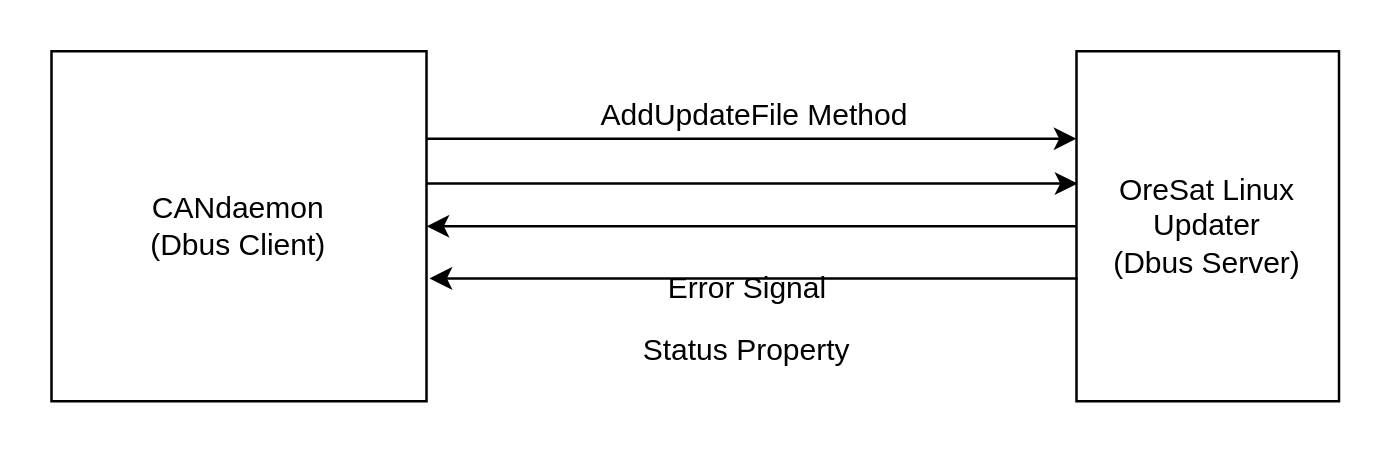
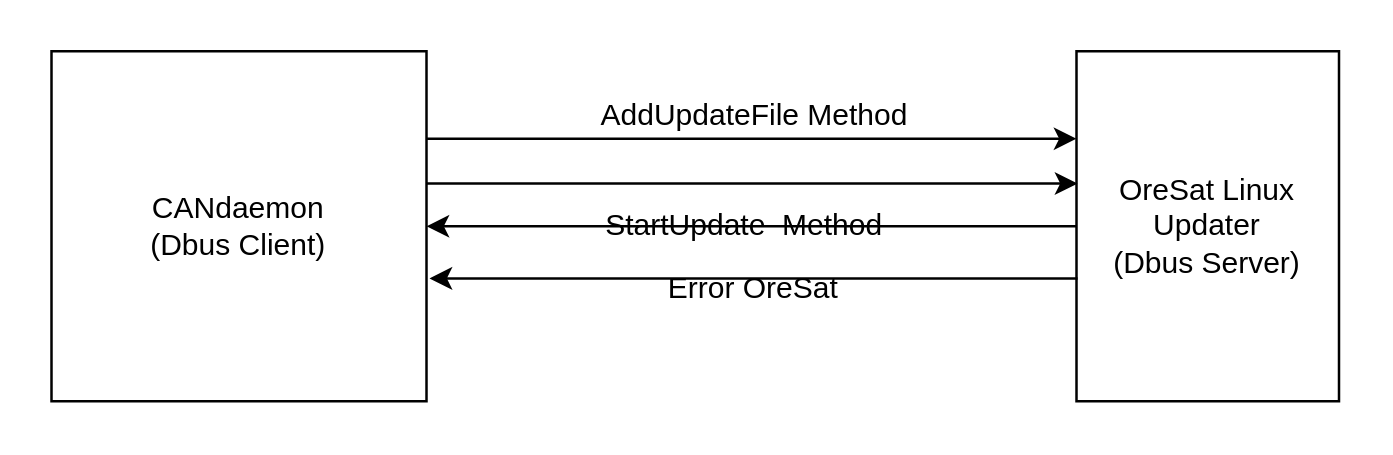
node "StartUpdate Method": added
node "Error Signal": label "Error Signal" -> "Error OreSat"
node "Status Property": removed
